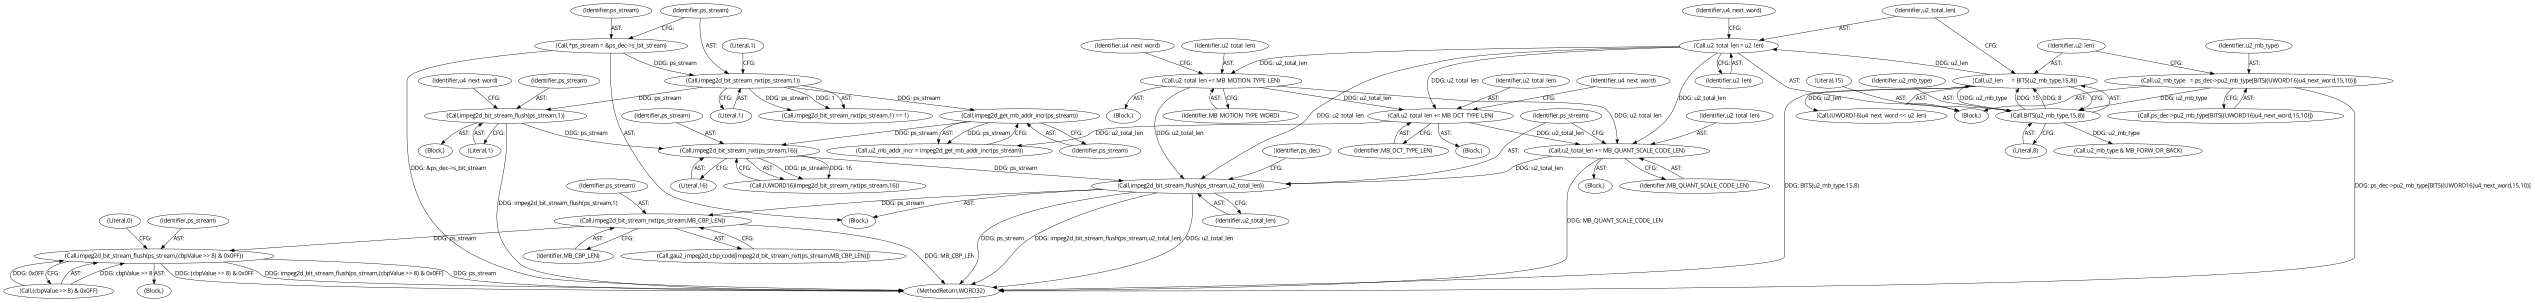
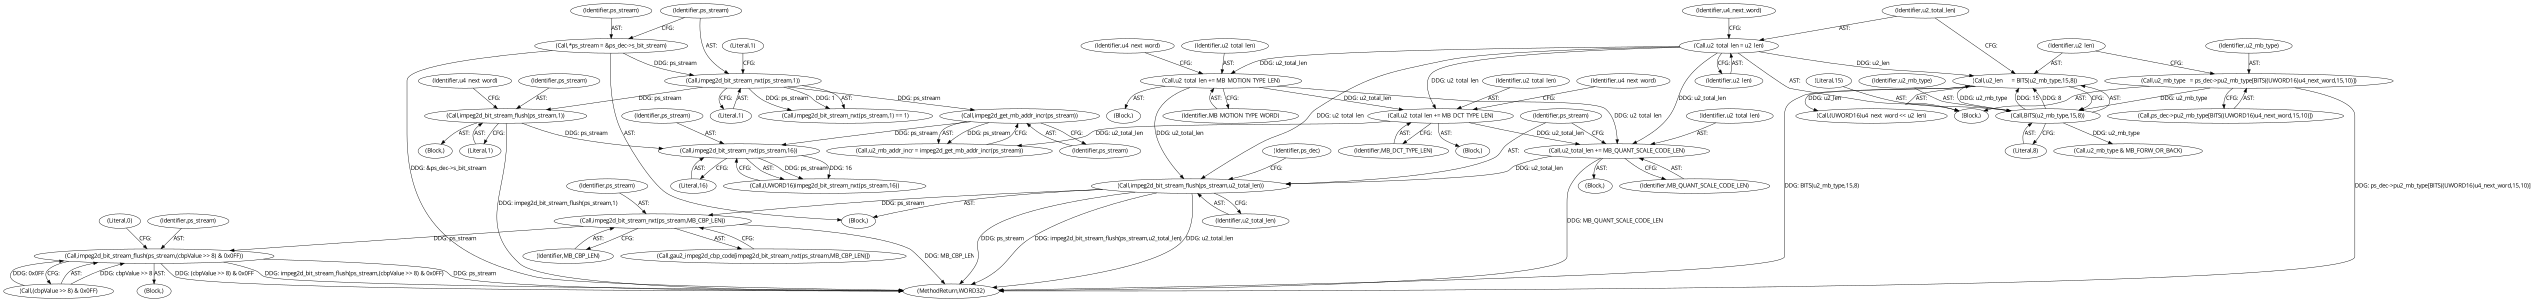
edge "(Call,u2_len      = BITS(u2_mb_type,15,8))" -> "(Call,u2_total_len = u2_len)": reversed
edge "(Call,impeg2d_bit_stream_nxt(ps_stream,16))" -> "(Call,impeg2d_bit_stream_flush(ps_stream,u2_total_len))": removed, label "DDG: ps_stream"
